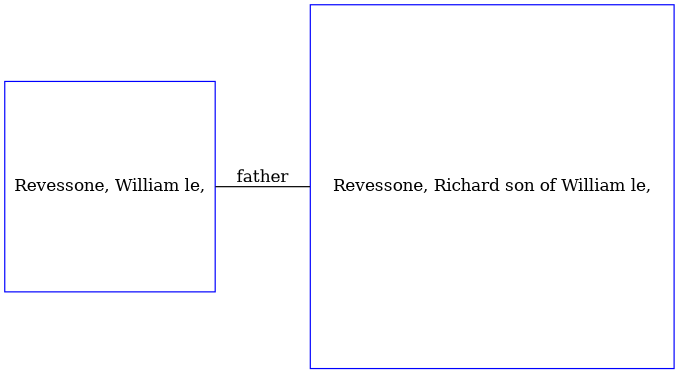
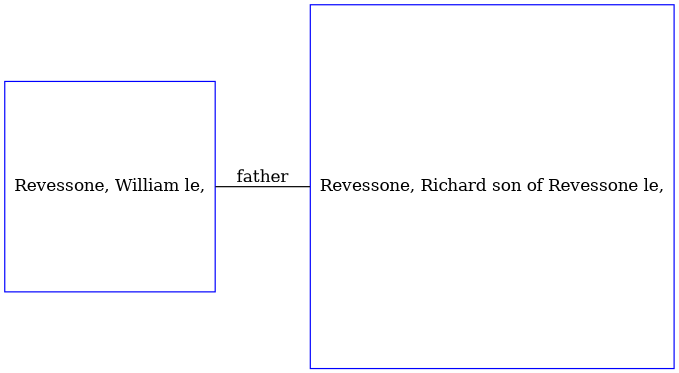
node "Revessone, Richard son of William le,": label "Revessone, Richard son of William le," -> "Revessone, Richard son of Revessone le,"
